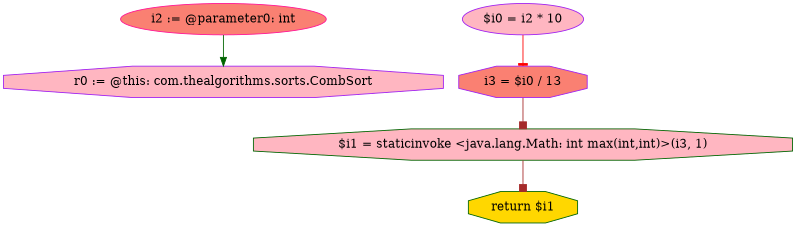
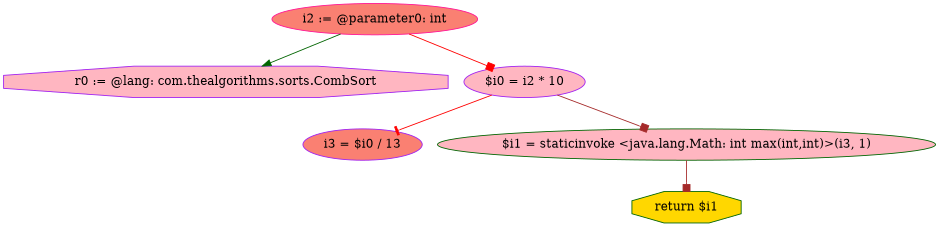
edge "i2 := @parameter0: int" -> "$i0 = i2 * 10": added
node "r0 := @this: com.thealgorithms.sorts.CombSort": label "r0 := @this: com.thealgorithms.sorts.CombSort" -> "r0 := @lang: com.thealgorithms.sorts.CombSort"
node "i3 = $i0 / 13": shape octagon -> ellipse
edge "i3 = $i0 / 13" -> "$i1 = staticinvoke <java.lang.Math: int max(int,int)>(i3, 1)": now "$i0 = i2 * 10" -> "$i1 = staticinvoke <java.lang.Math: int max(int,int)>(i3, 1)"
node "$i1 = staticinvoke <java.lang.Math: int max(int,int)>(i3, 1)": shape octagon -> ellipse
